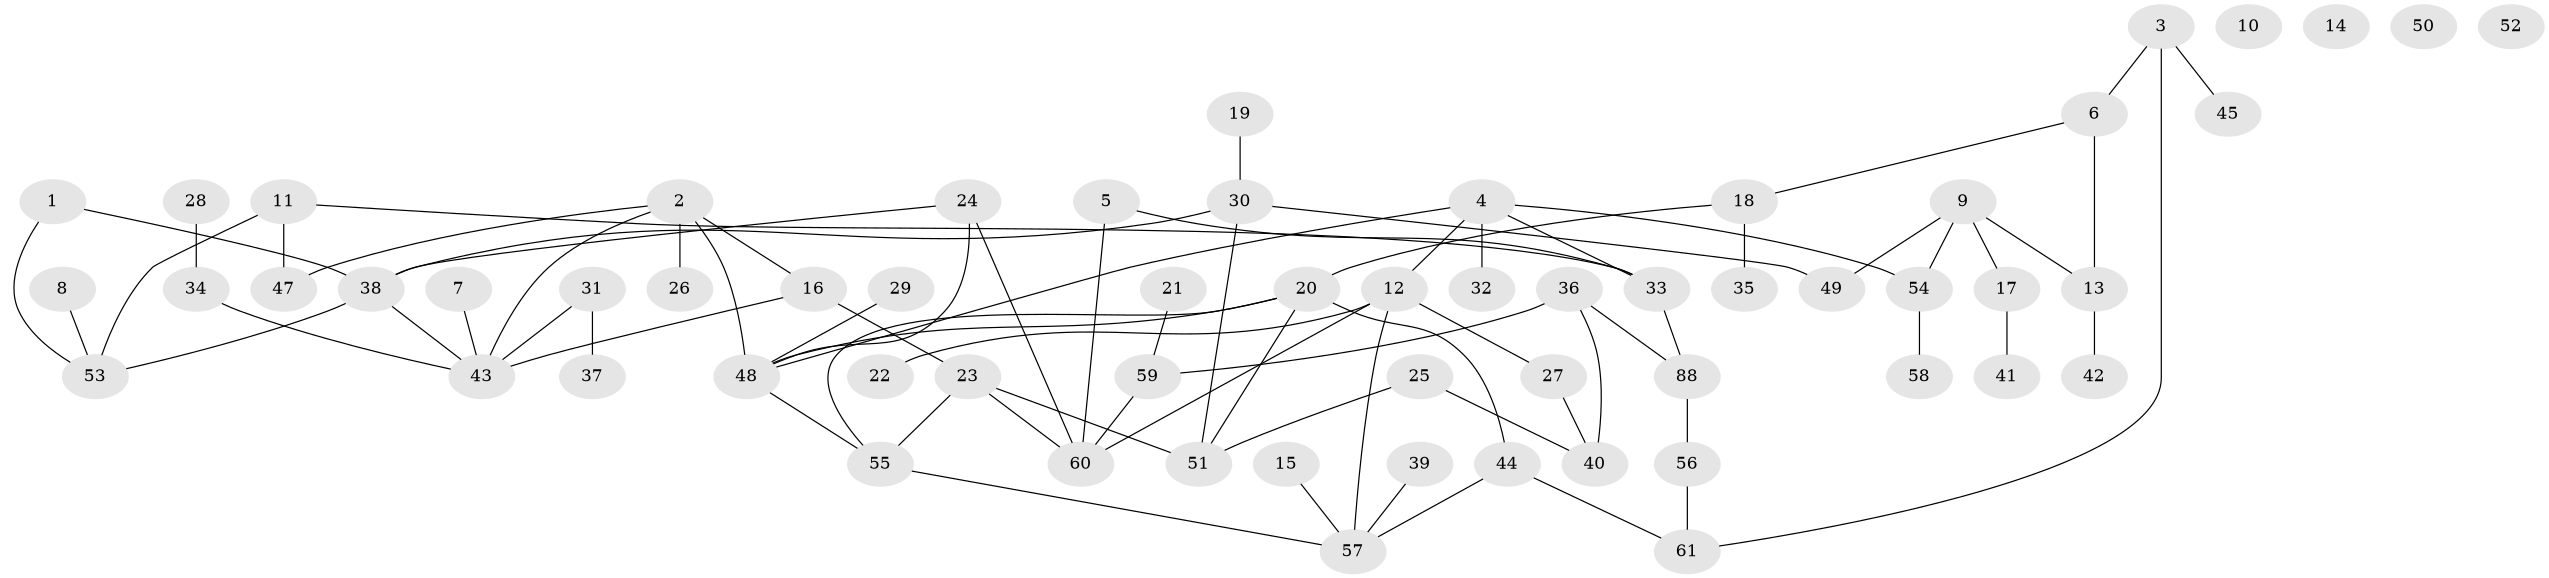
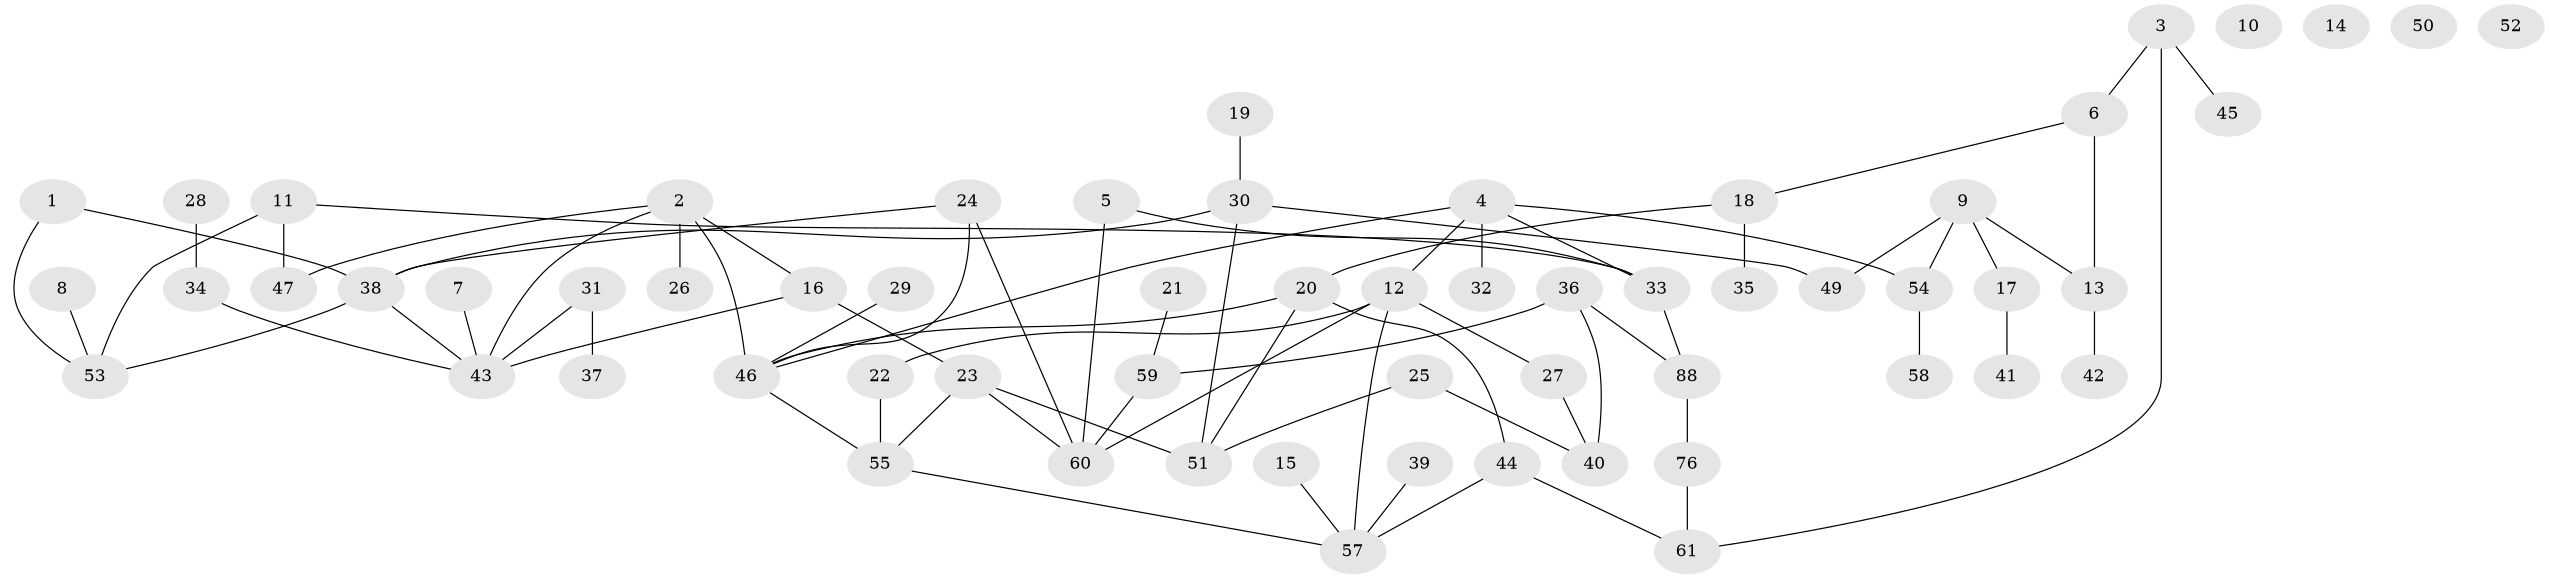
edge "20" -- "55": now "22" -- "55"
node "48": label "48" -> "46"
node "56": label "56" -> "76"
